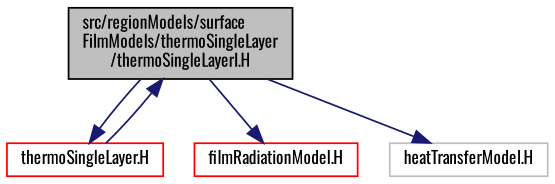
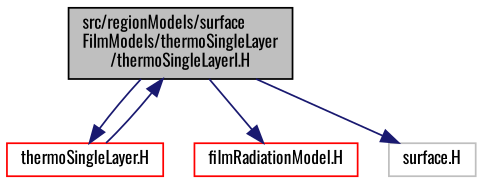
node "heatTransferModel.H": label "heatTransferModel.H" -> "surface.H"
